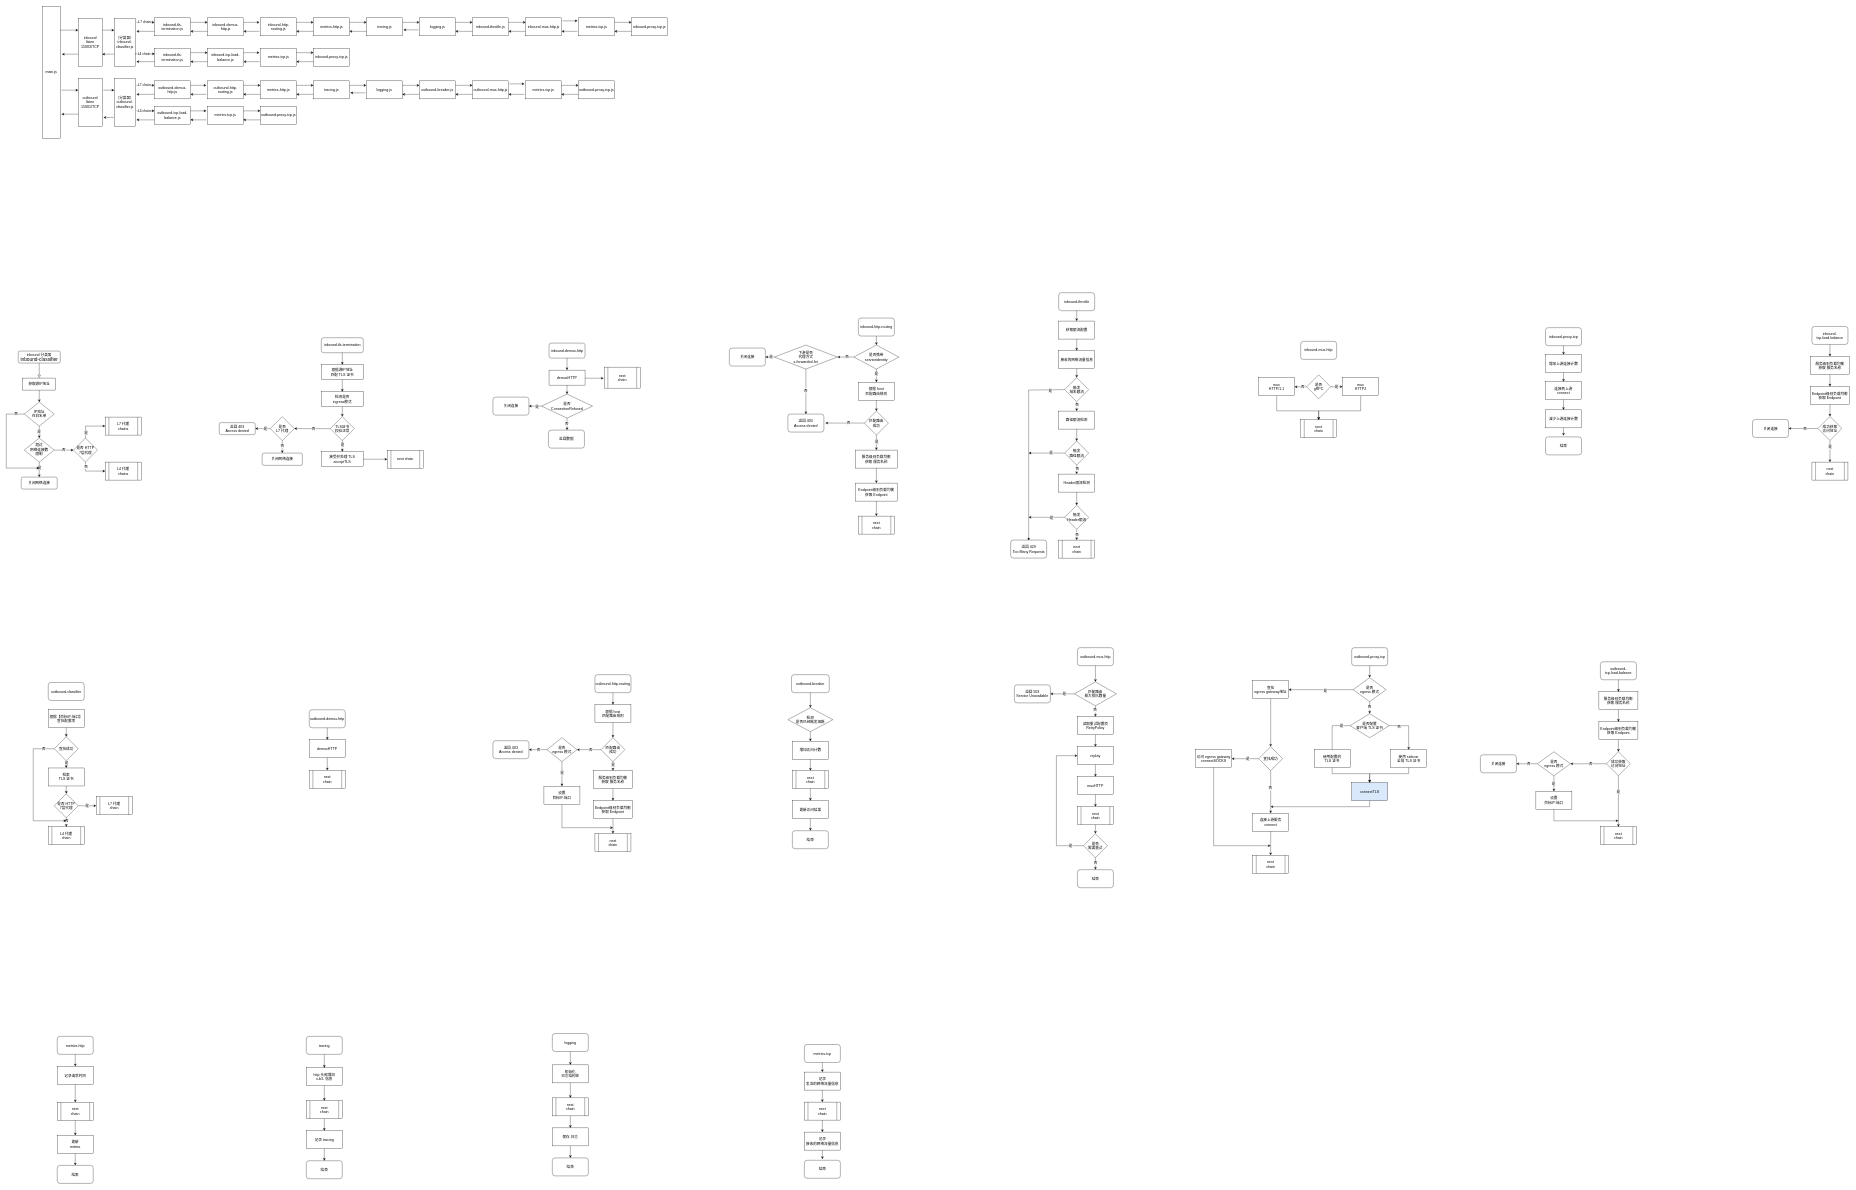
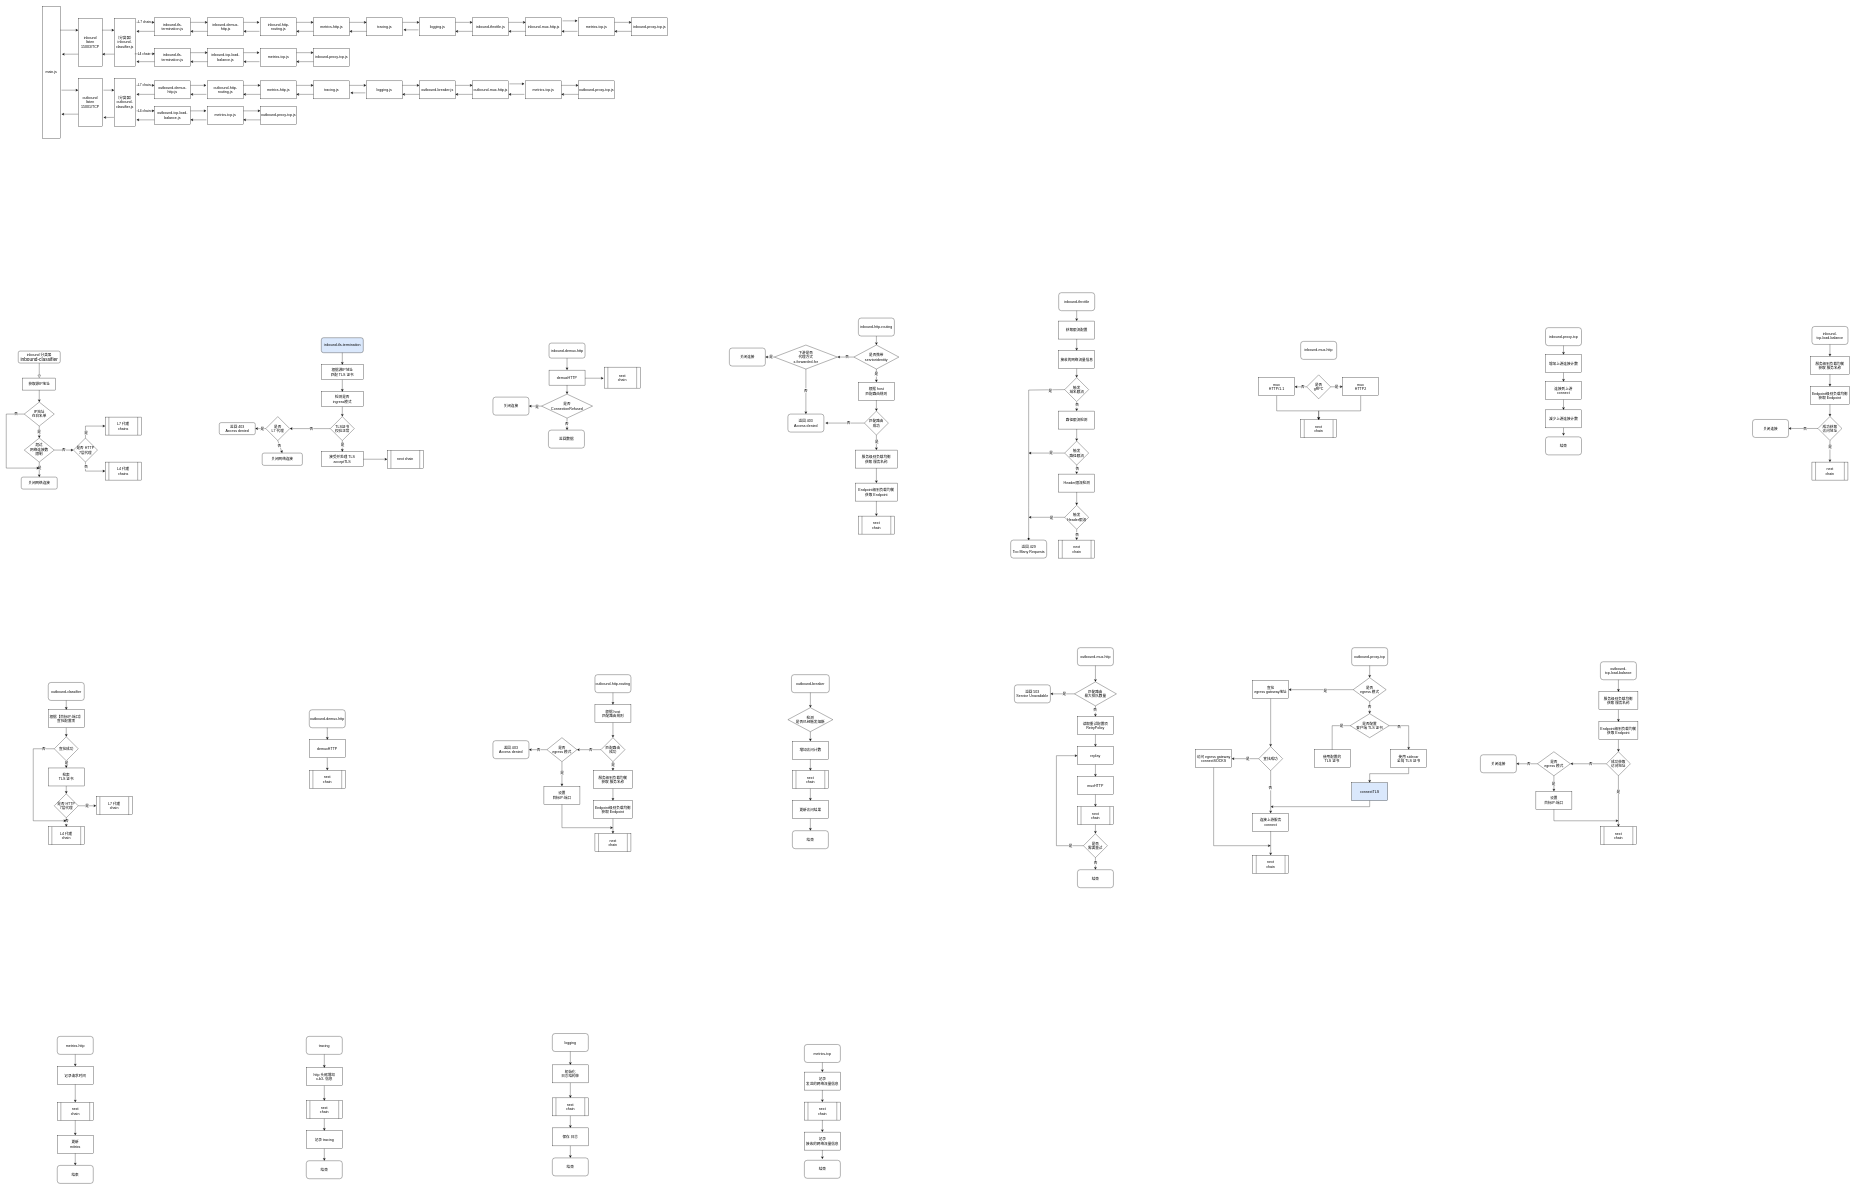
node "inbound-tls-termination": fillcolor #ffffff -> #dae8fc
node "是否 L7 代理": moved (282, 429) -> (278, 429)
edge "outbound-classifier" -> "根据【目标IP:端口】 查找配置项": added
edge "使用配置的 TLS 证书" -> "connectTLS": removed
